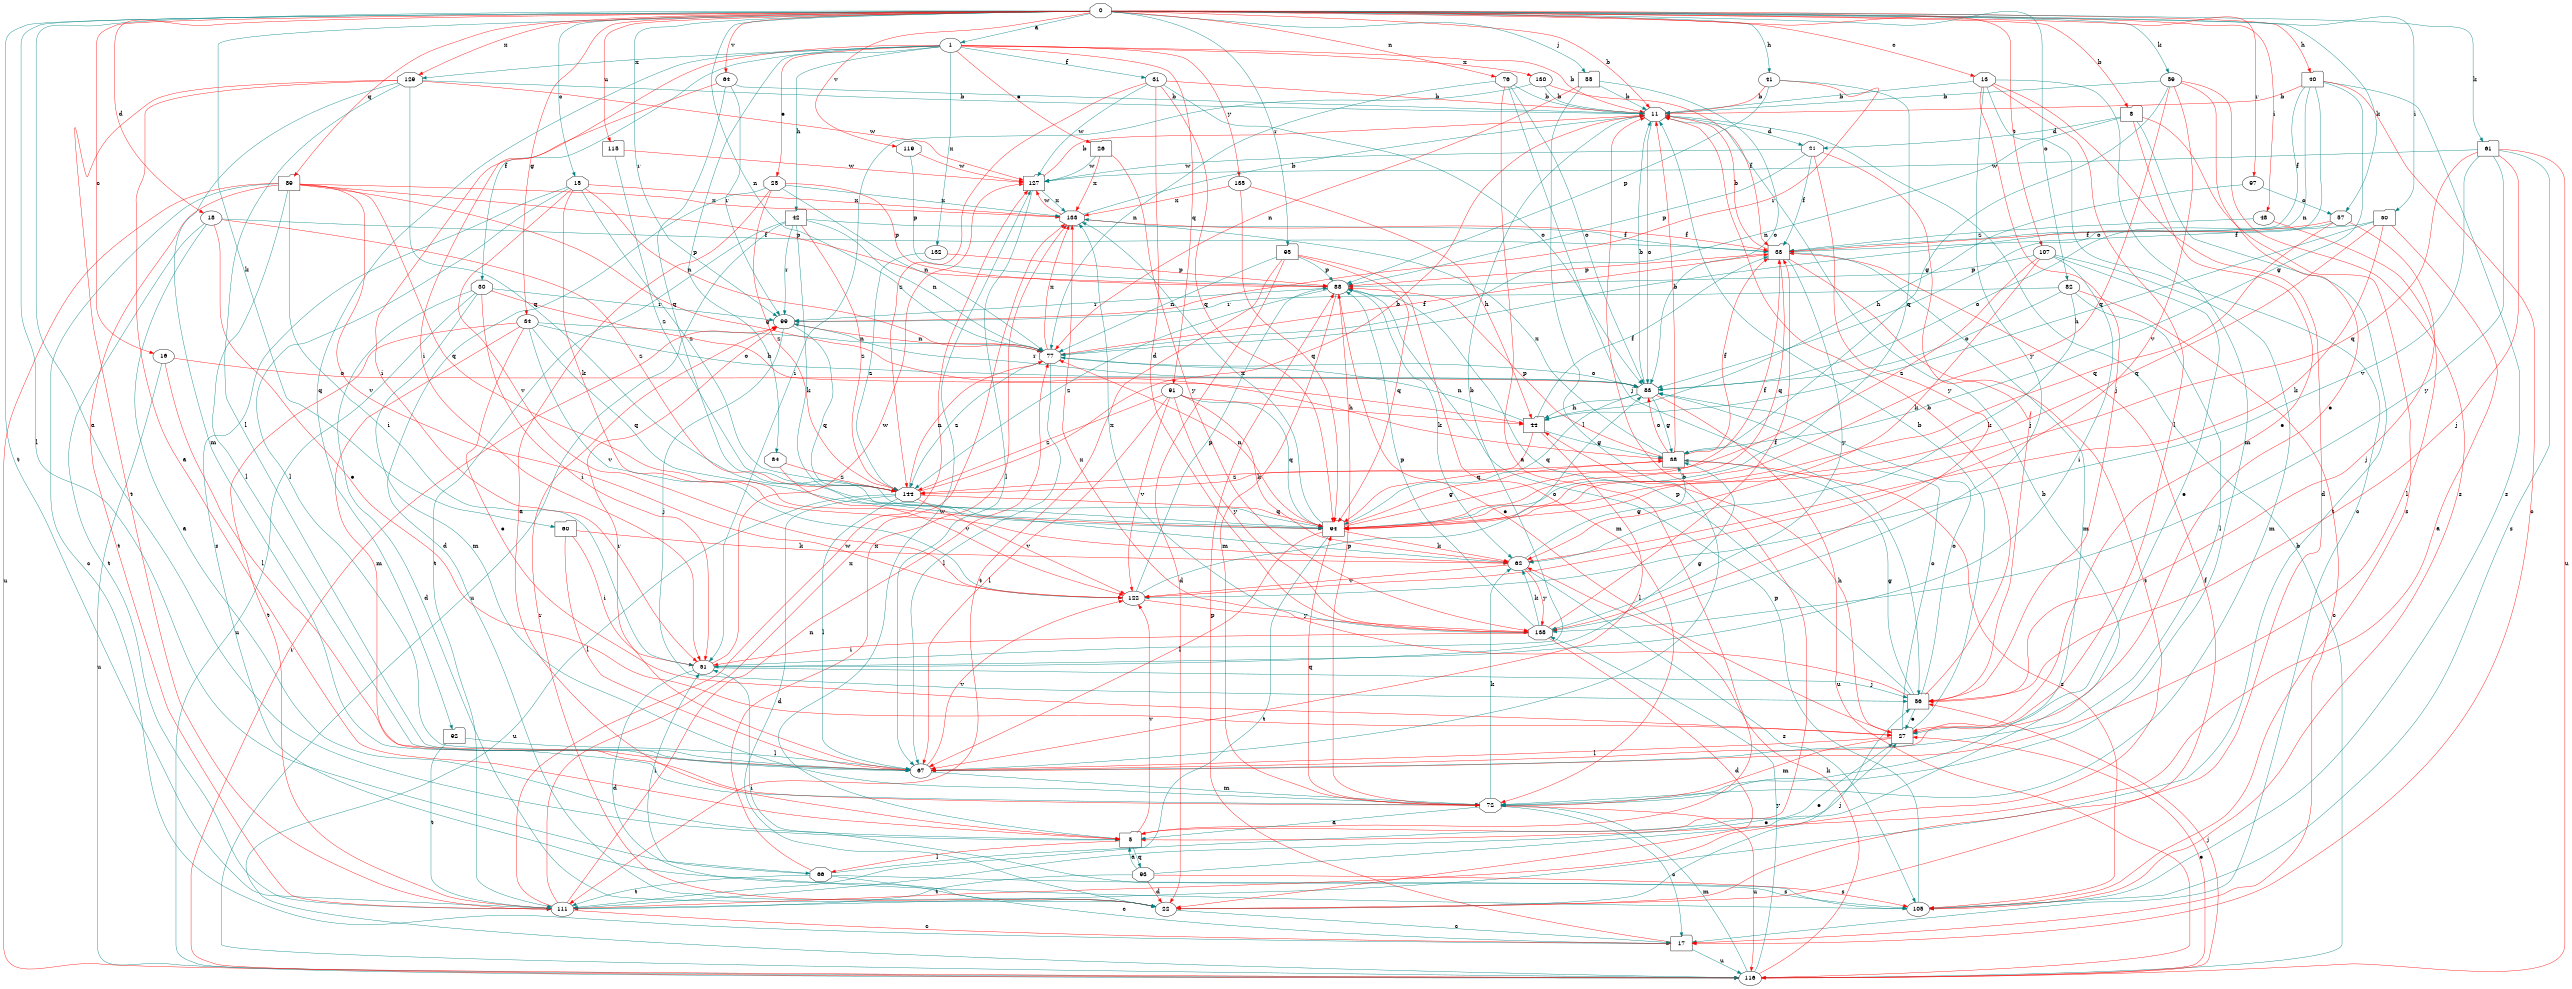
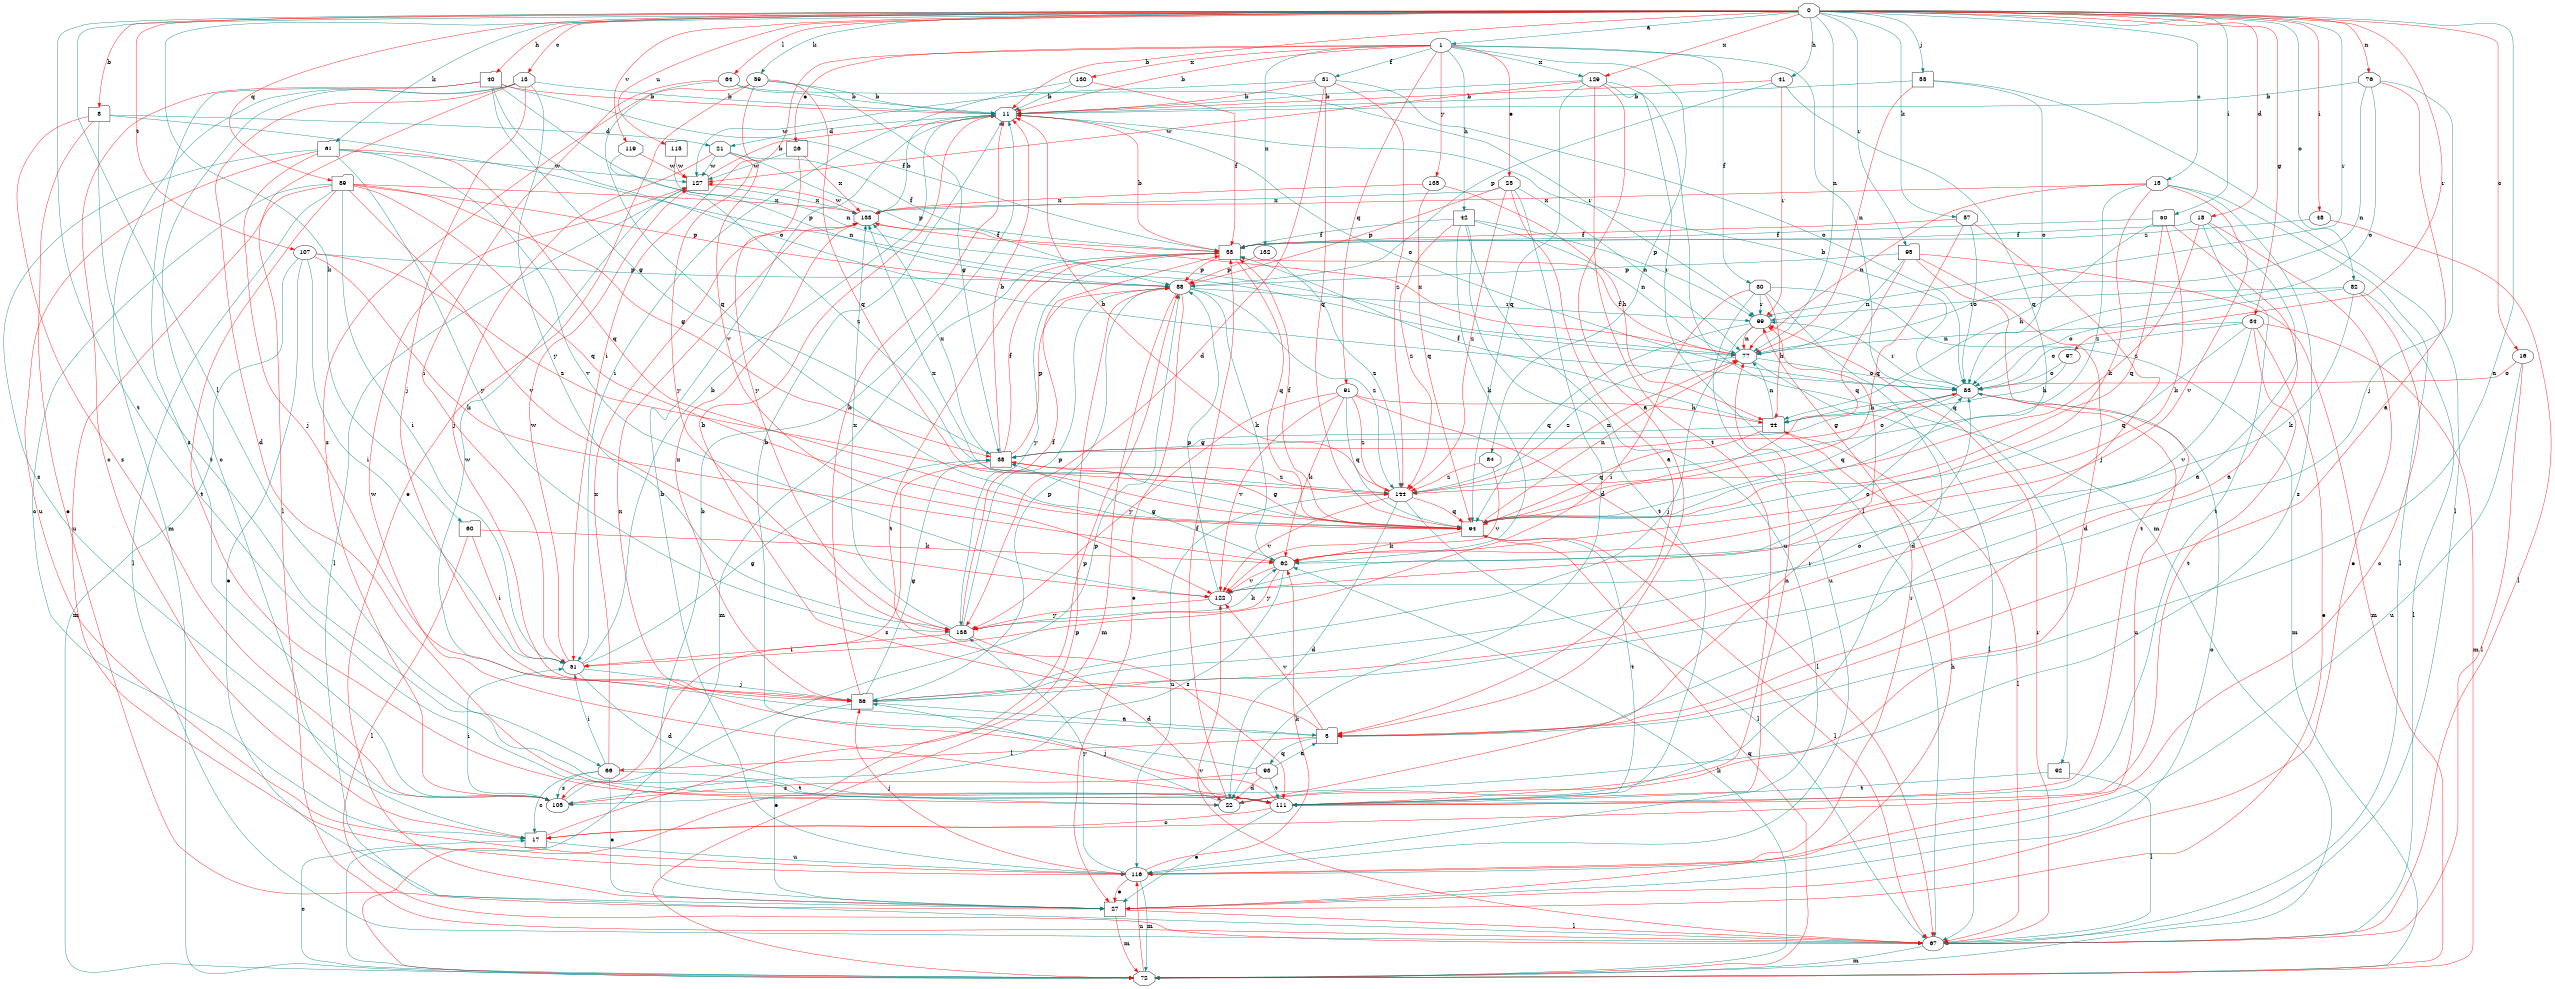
edge "0" -> "64": label "v" -> "l"
edge "97" -> "57": now "97" -> "83"
edge "72" -> "5": now "56" -> "5"
edge "22" -> "17": removed, label "c"
